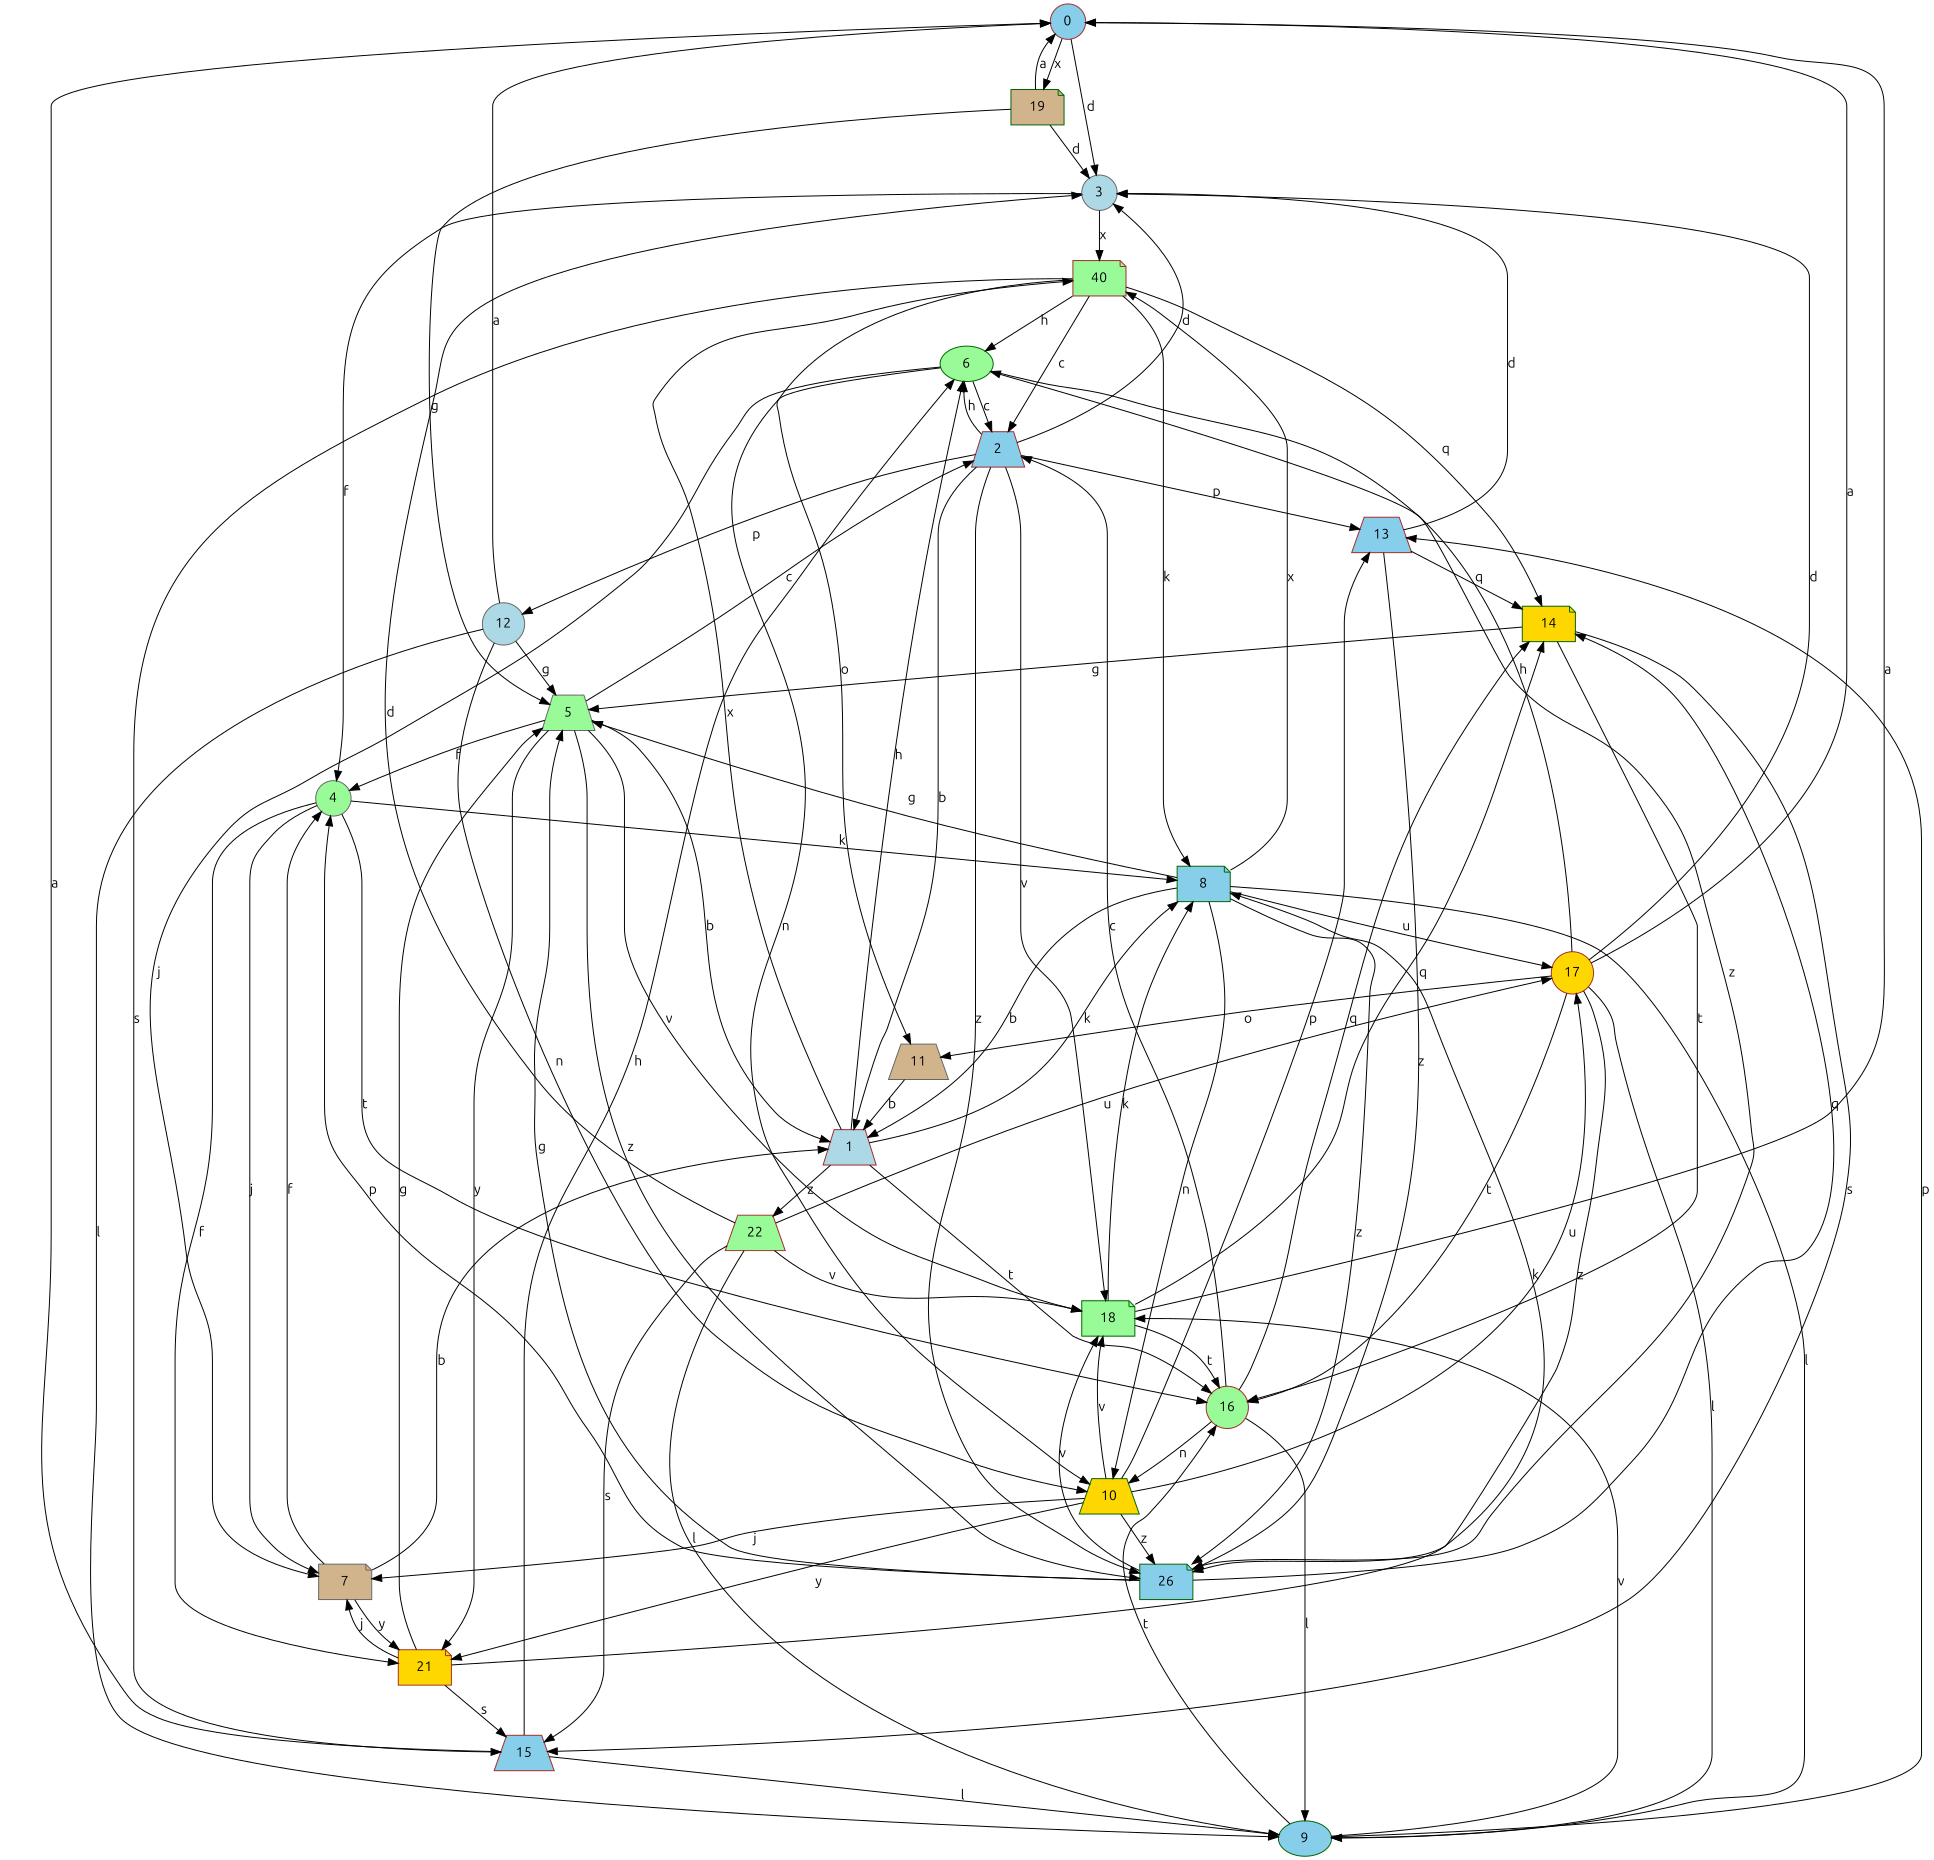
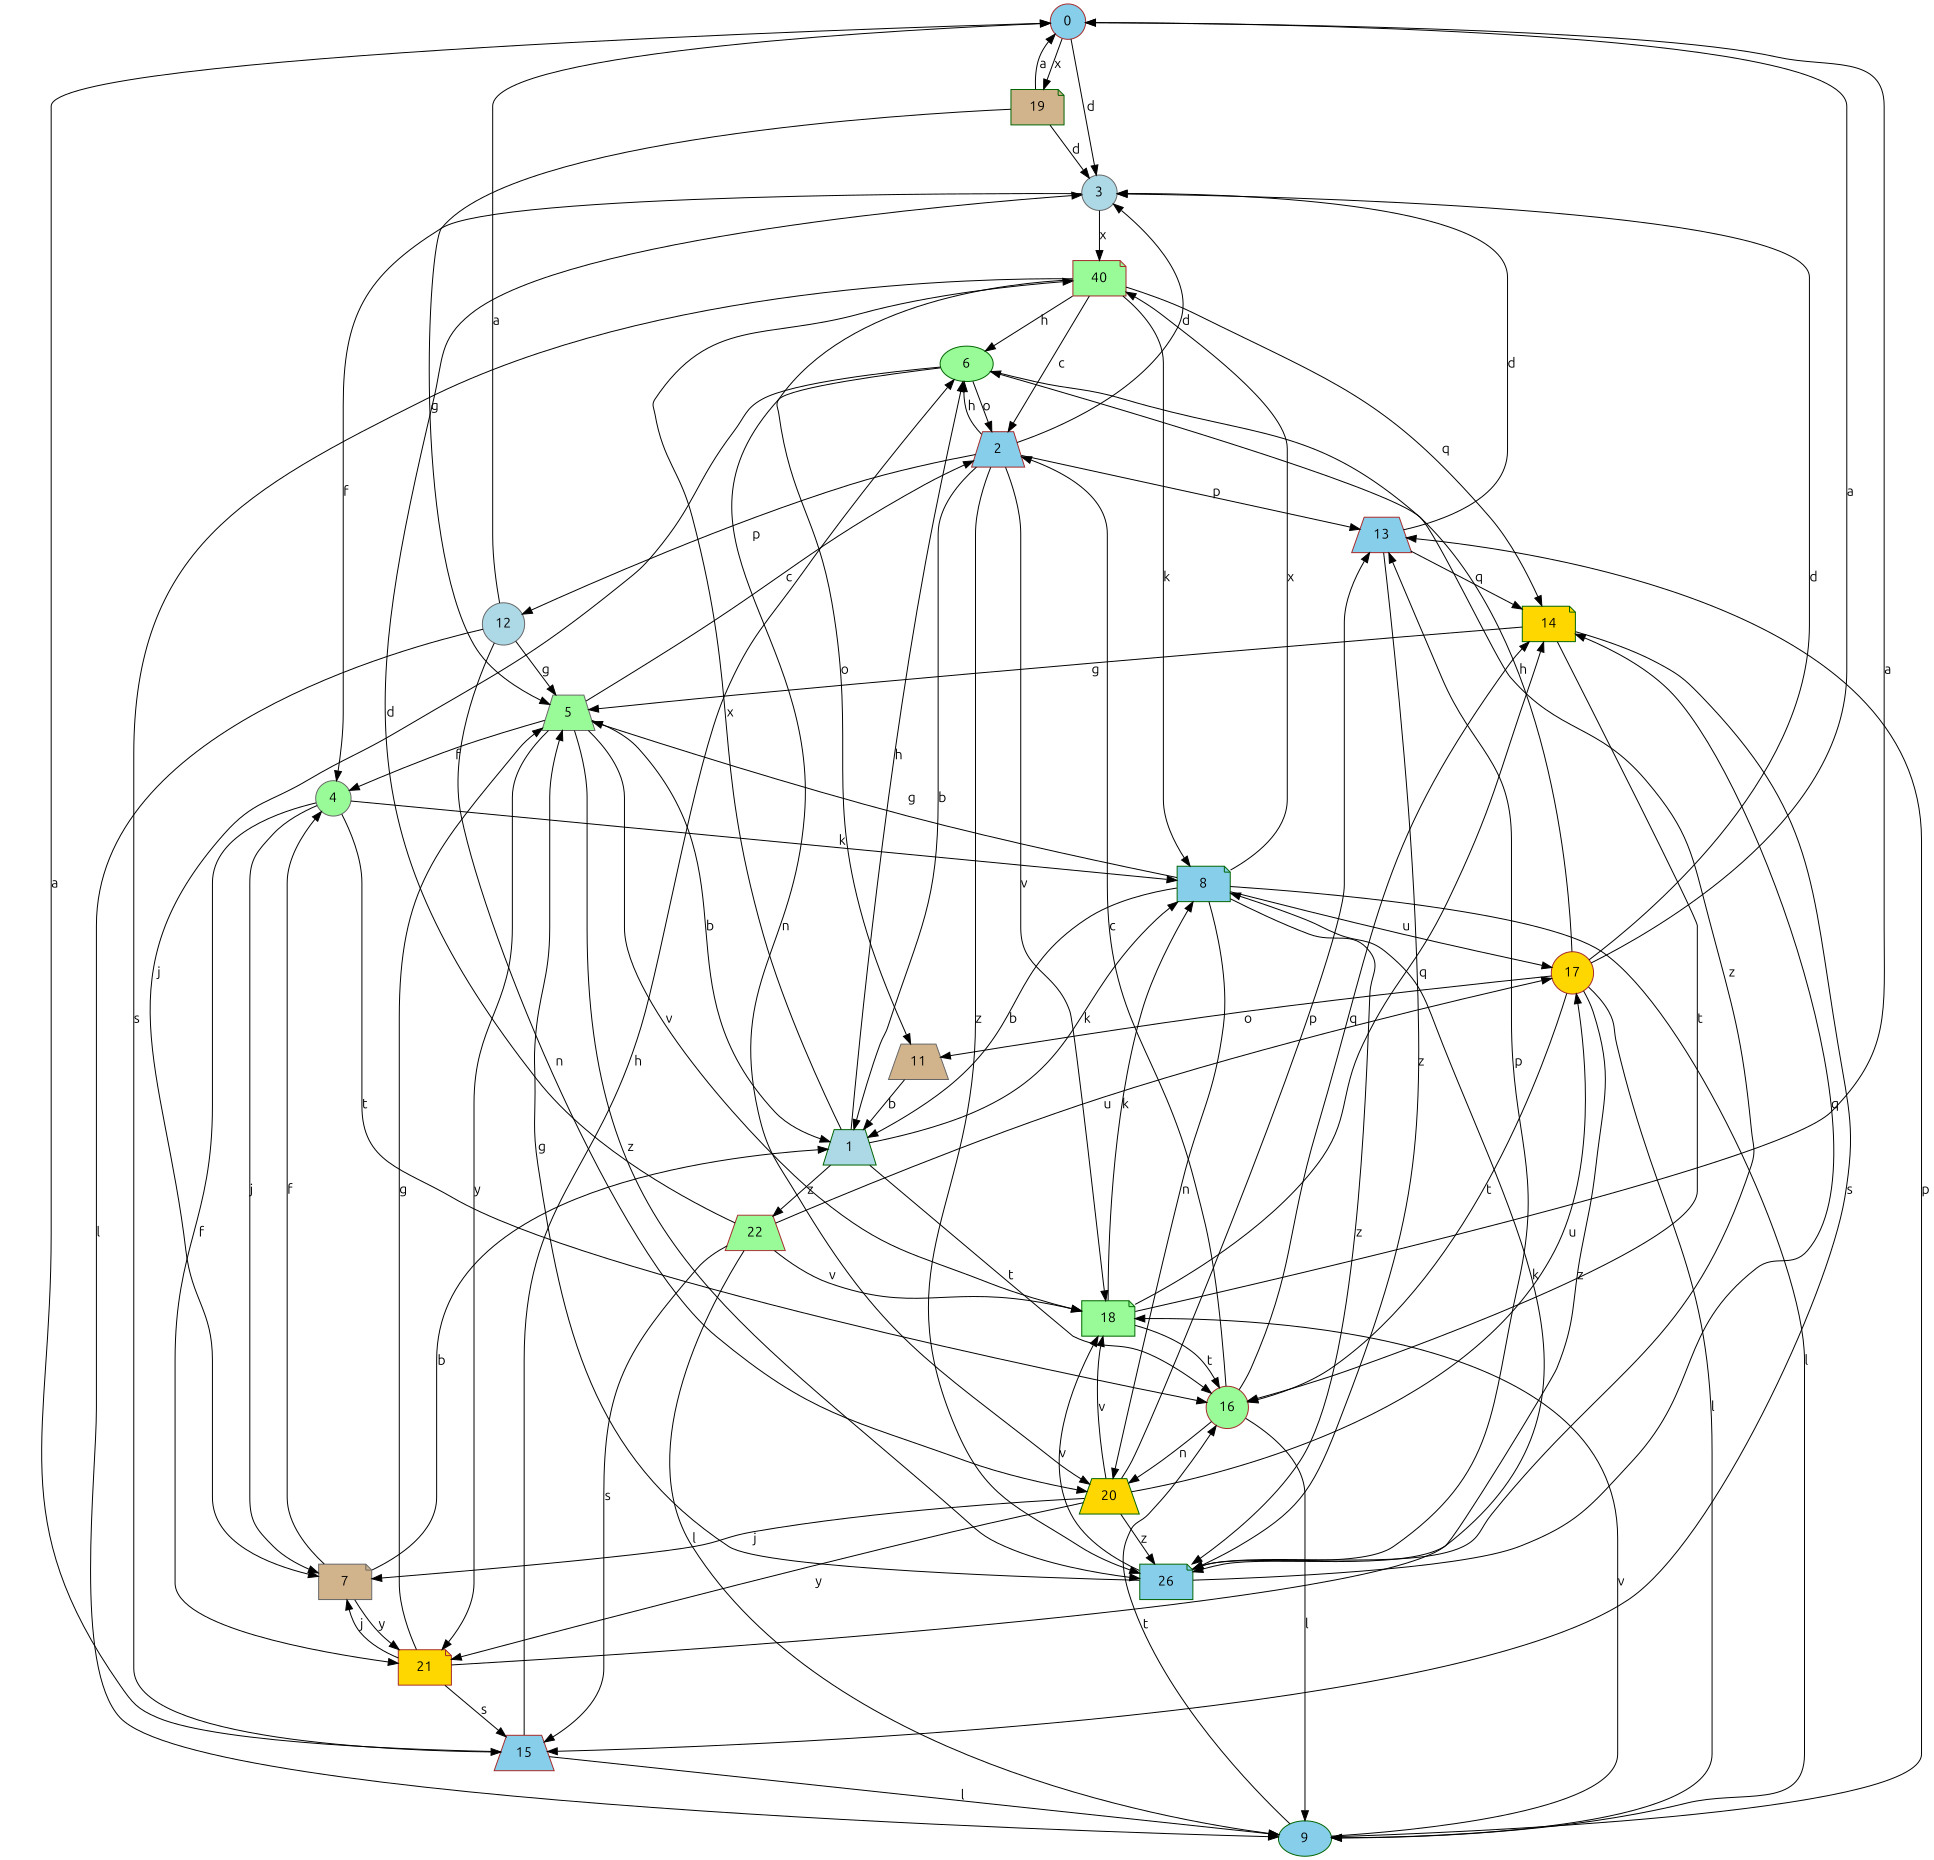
edge "6" -> "2": label "c" -> "o"
node "1": color brown -> darkgreen
edge "26" -> "4": now "26" -> "13"
node "10": label "10" -> "20"
